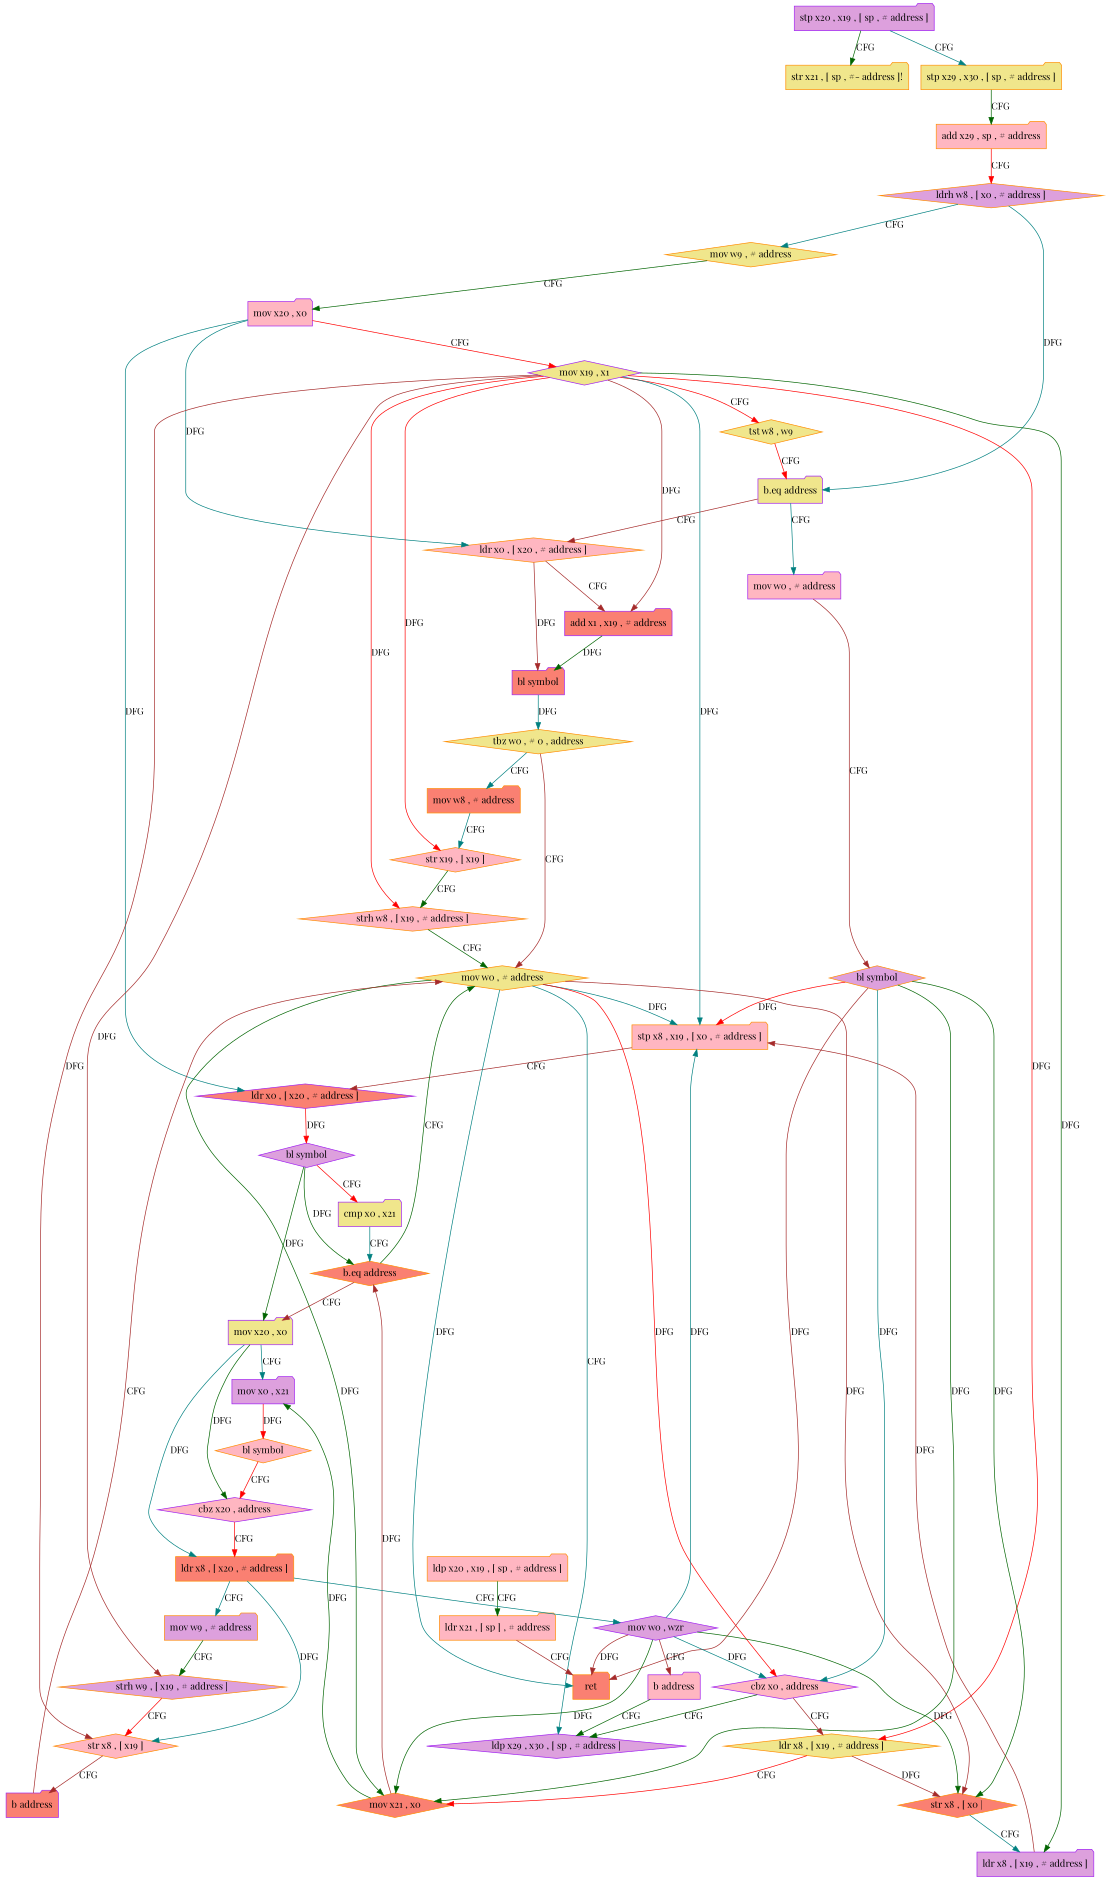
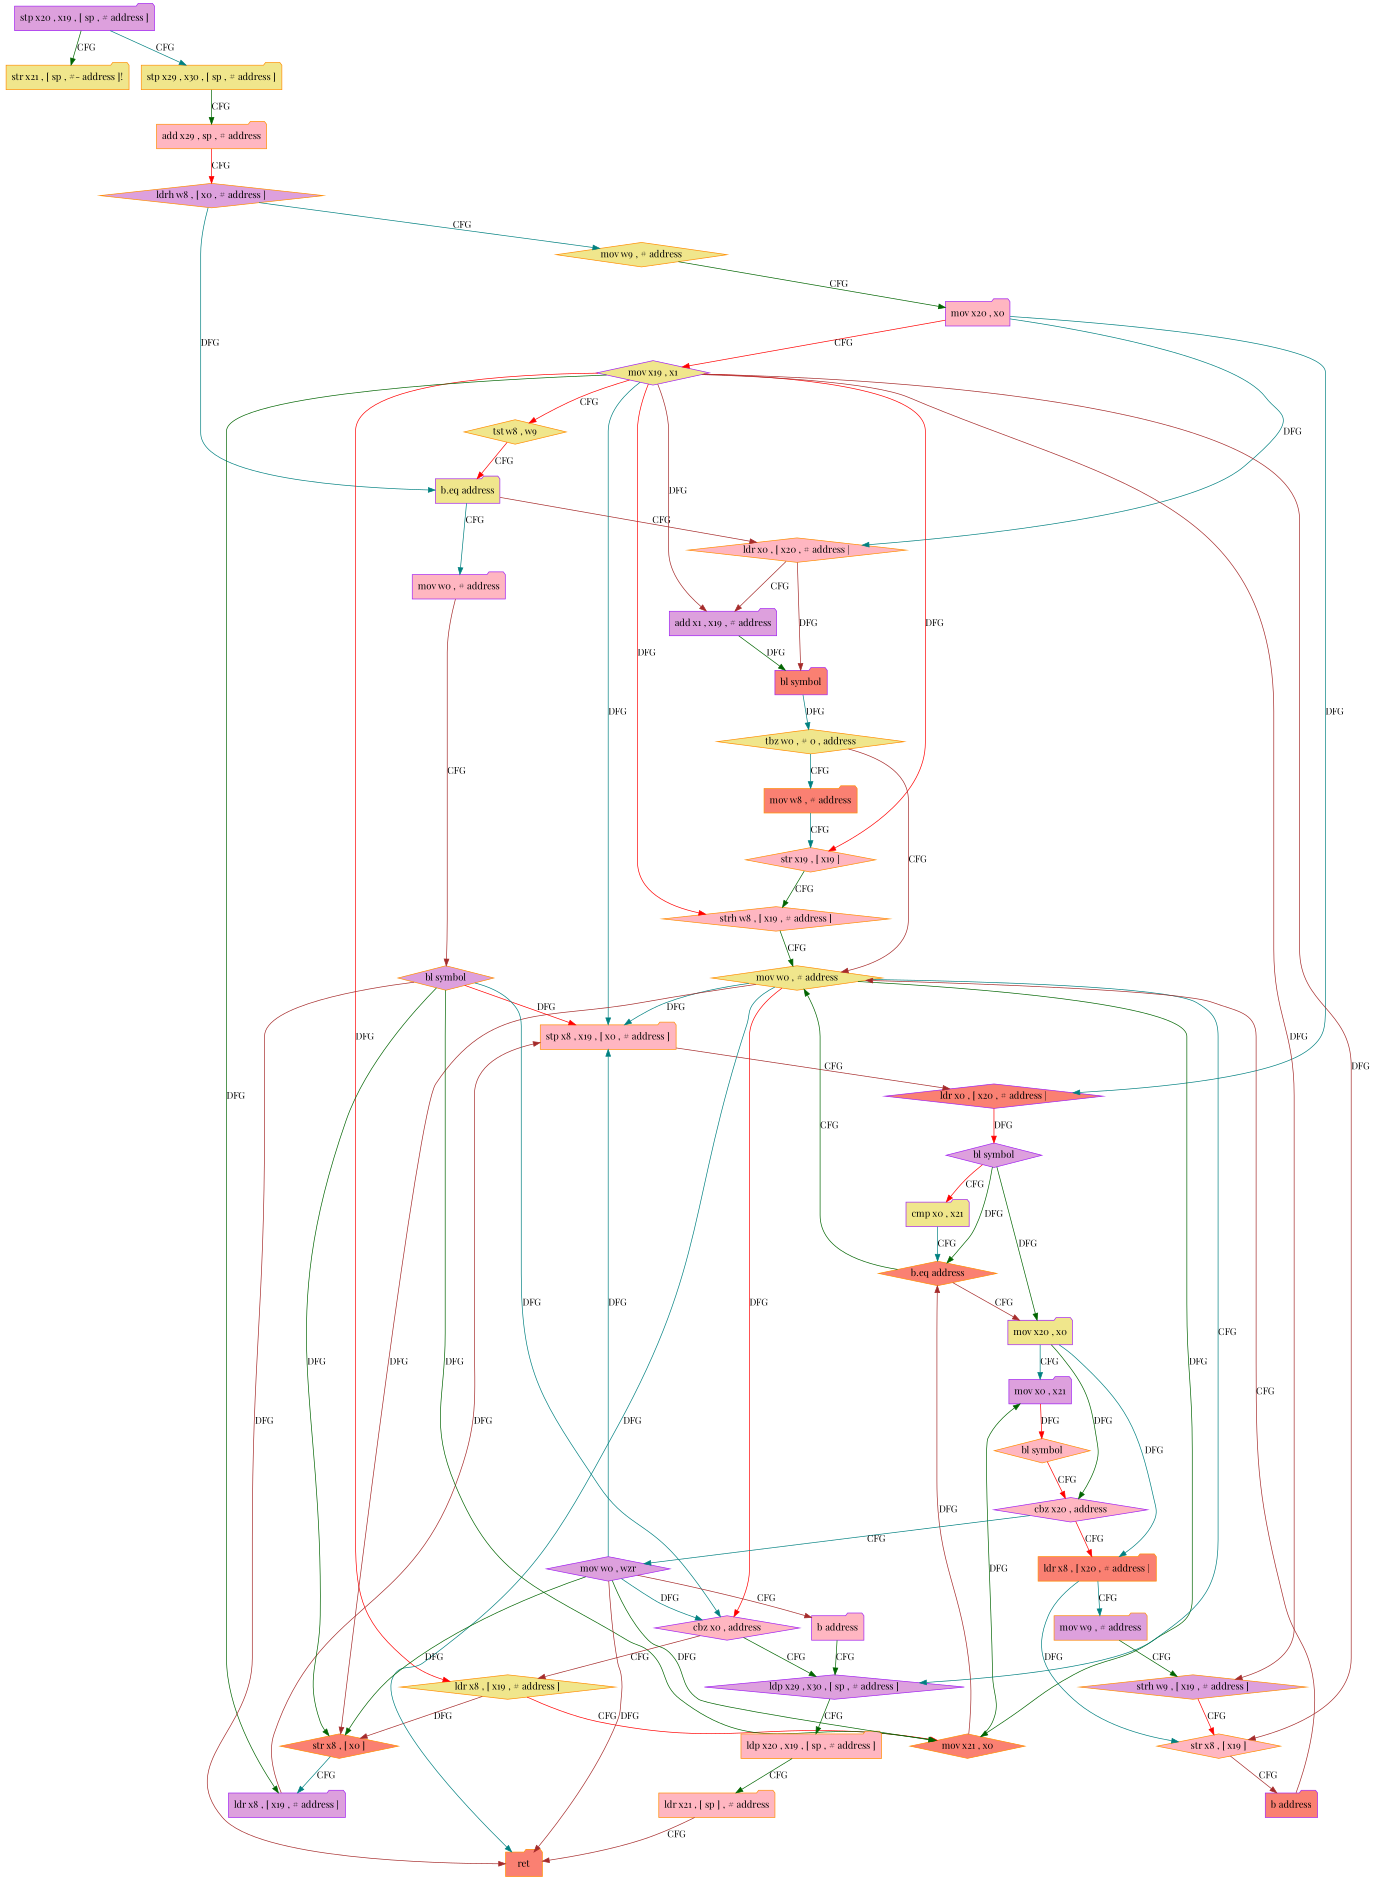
node "add x1 , x19 , # address": fillcolor salmon -> plum
edge "ldr x8 , [ x20 , # address ]" -> "mov w0 , wzr": now "cbz x20 , address" -> "mov w0 , wzr"
edge "ldp x29 , x30 , [ sp , # address ]" -> "ldp x20 , x19 , [ sp , # address ]": added, label "CFG"
